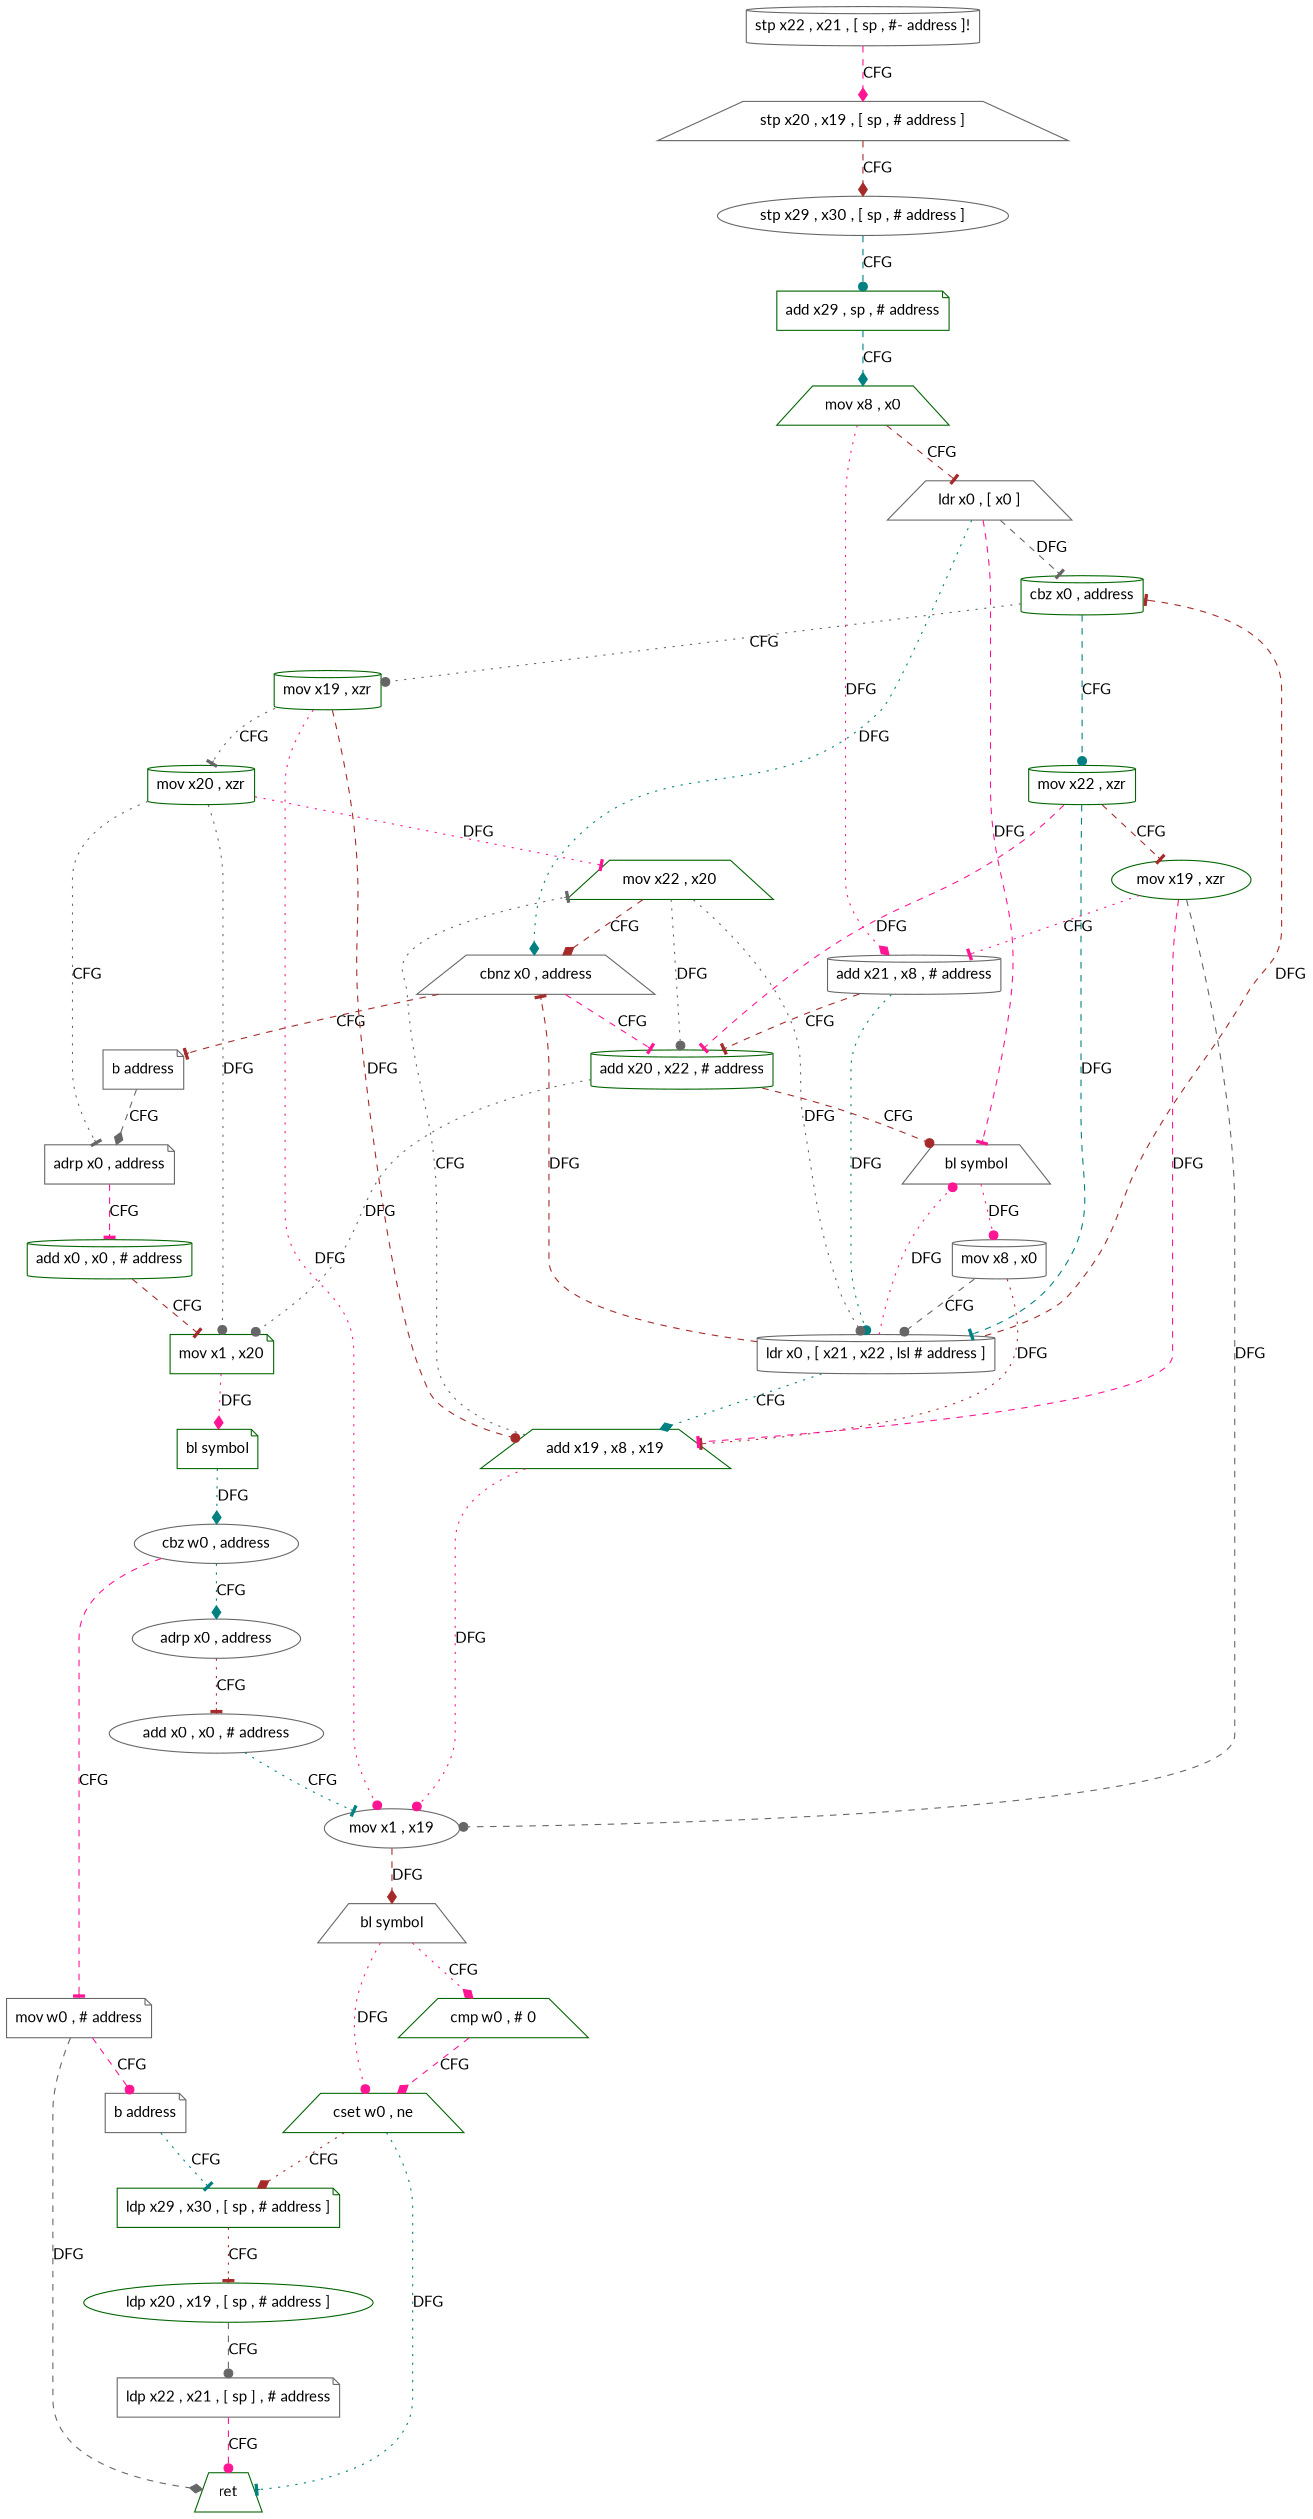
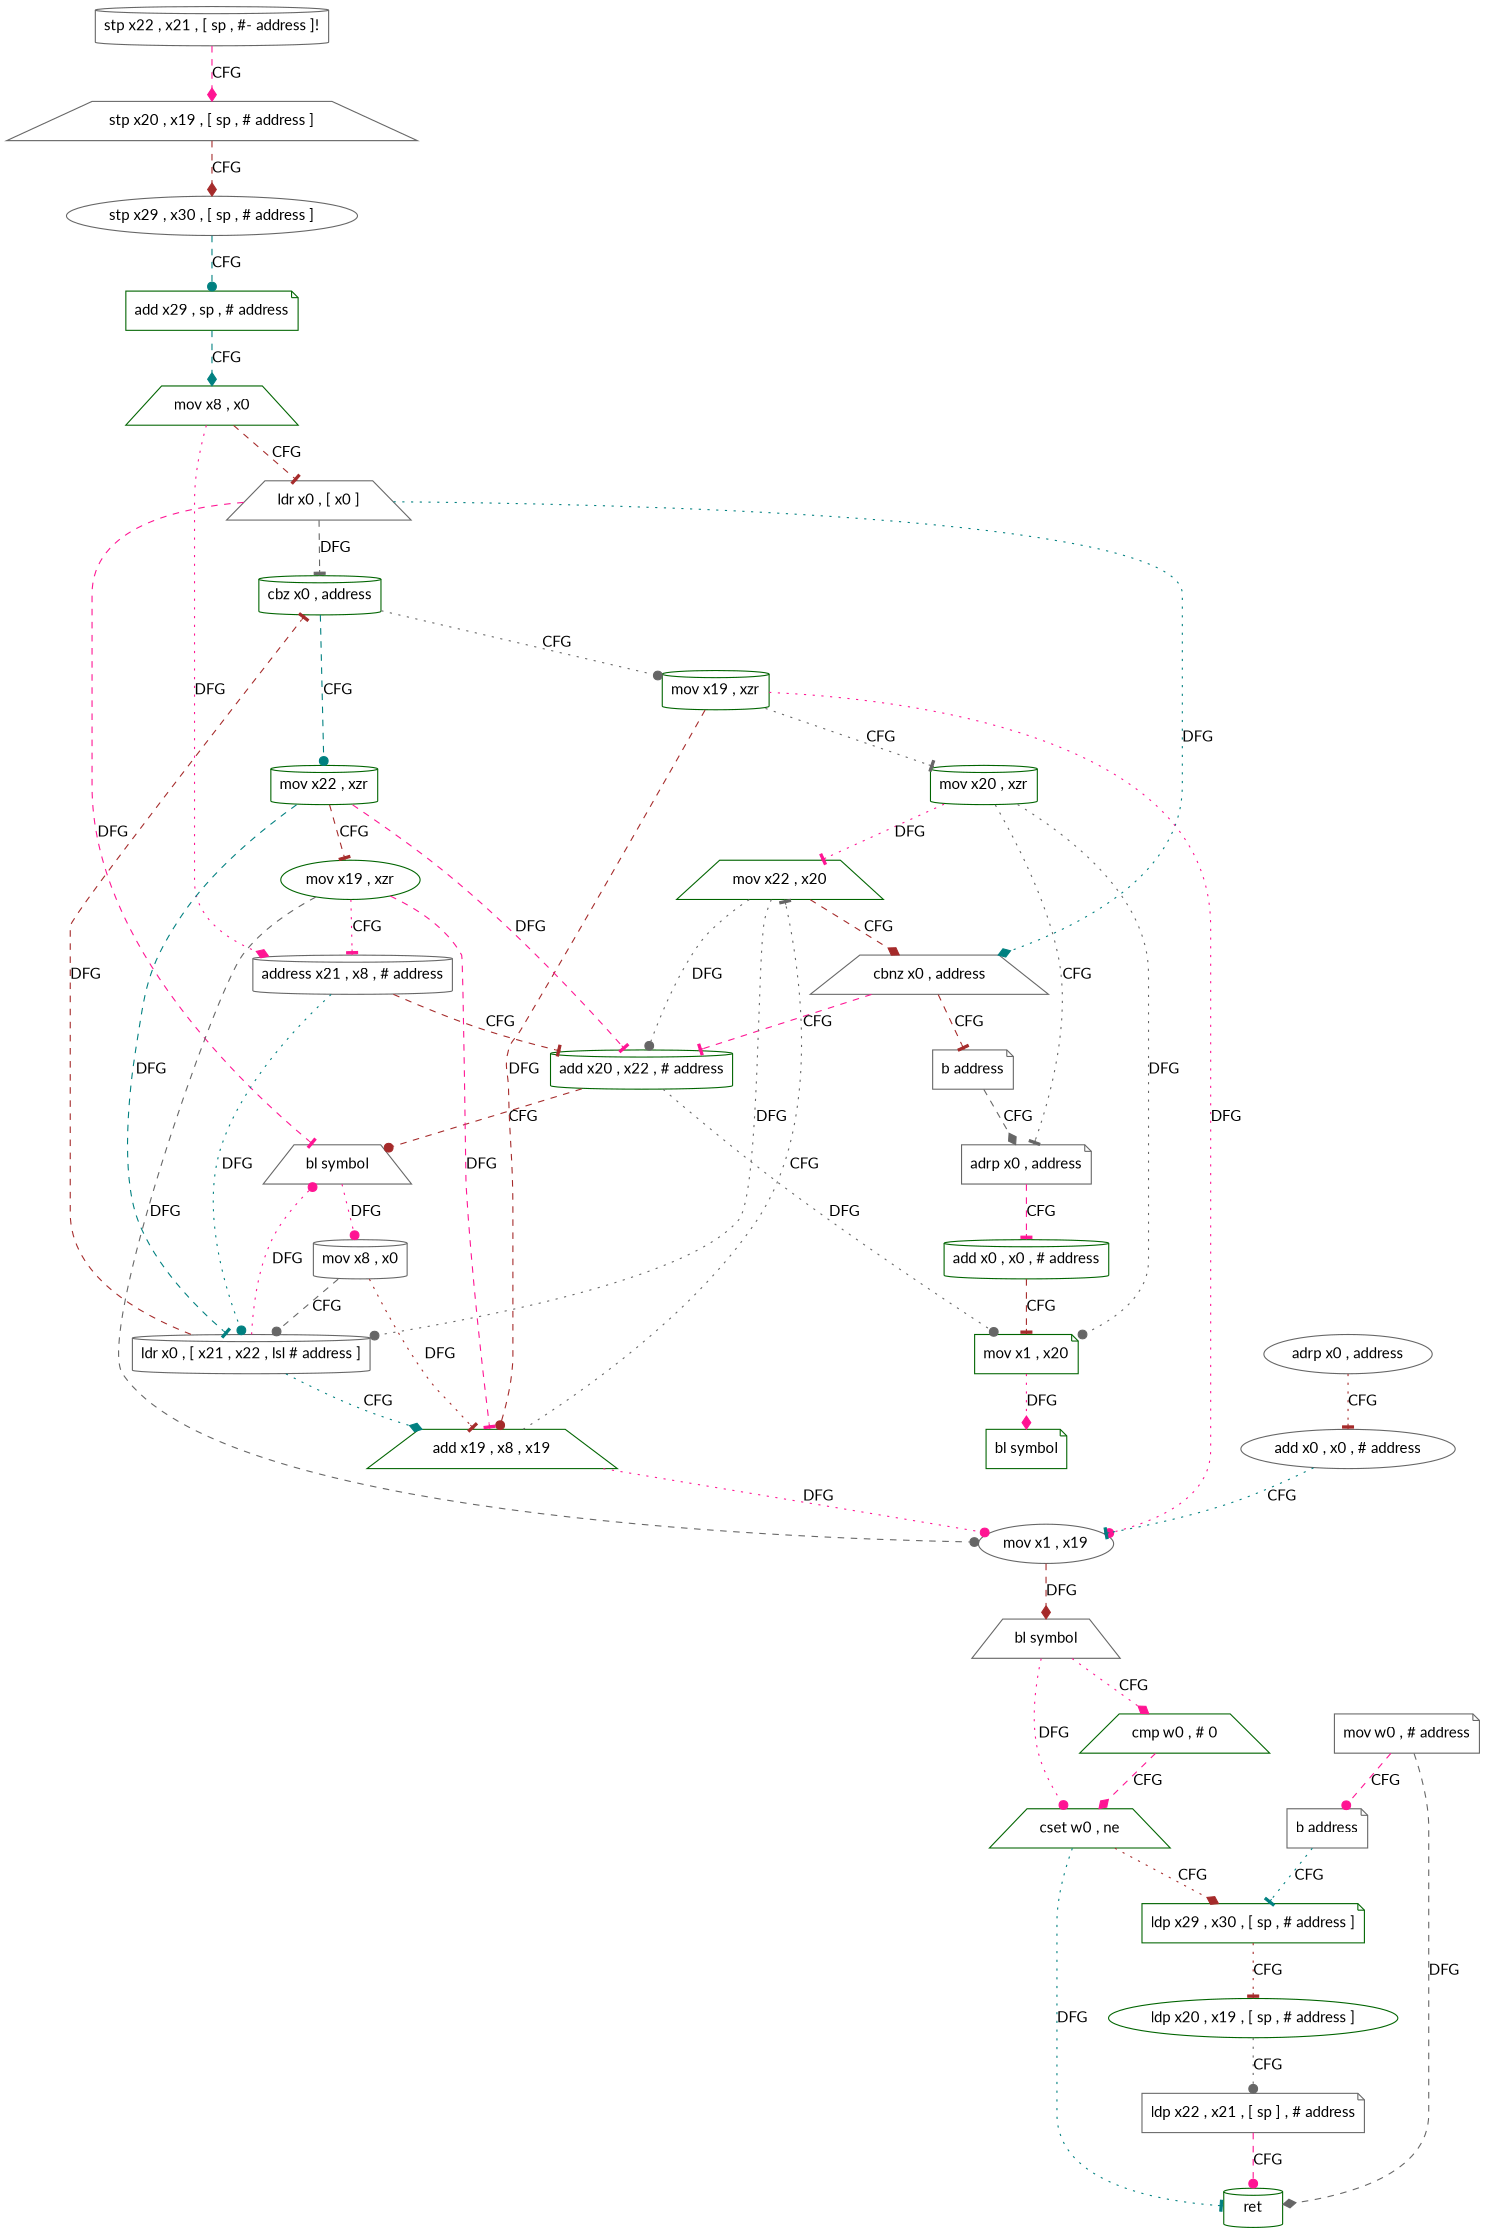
node "add x21 , x8 , # address": label "add x21 , x8 , # address" -> "address x21 , x8 , # address"
edge "ldr x0 , [ x21 , x22 , lsl # address ]" -> "cbnz x0 , address": removed, label "DFG"
node "cbz w0 , address": removed
edge "ldp x20 , x19 , [ sp , # address ]" -> "ldp x22 , x21 , [ sp ] , # address": style dashed -> dotted
node "ret": shape trapezium -> cylinder
